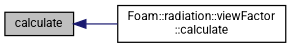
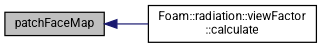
node "calculate": label "calculate" -> "patchFaceMap"
